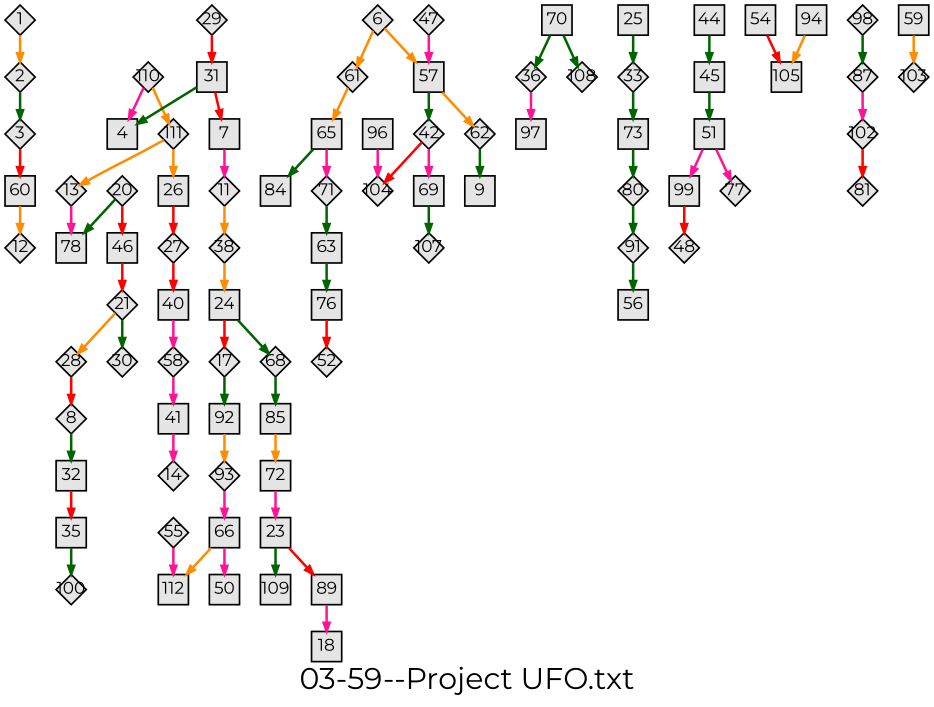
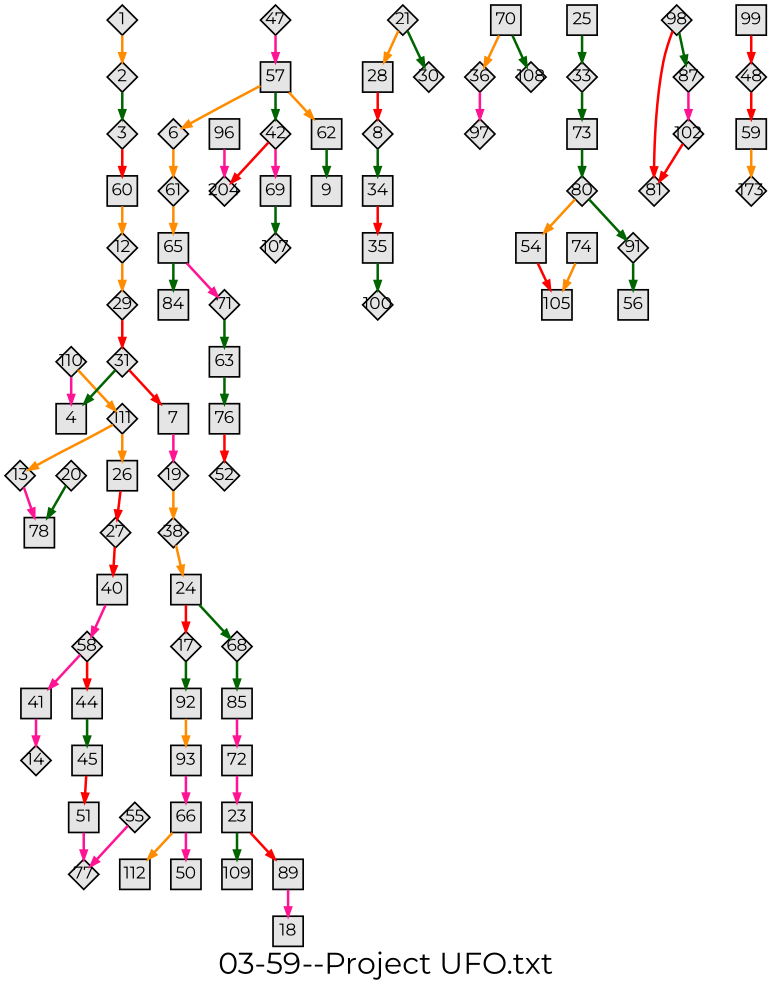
node "94": label "94" -> "74"
edge "6" -> "57": reversed
edge "70" -> "36": color darkgreen -> darkorange
node "31": shape box -> diamond
node "103": label "103" -> "173"
edge "98" -> "81": added
edge "45" -> "51": color darkgreen -> red
edge "48" -> "59": added
node "62": shape diamond -> box
node "97": shape box -> diamond
edge "51" -> "99": removed
node "11": label "11" -> "19"
node "104": label "104" -> "204"
edge "80" -> "54": added
node "46": removed
edge "12" -> "29": added
node "28": shape diamond -> box
edge "85" -> "72": color darkorange -> deeppink
node "32": label "32" -> "34"
node "93": shape diamond -> box
edge "55" -> "112": now "55" -> "77"
edge "58" -> "44": added
